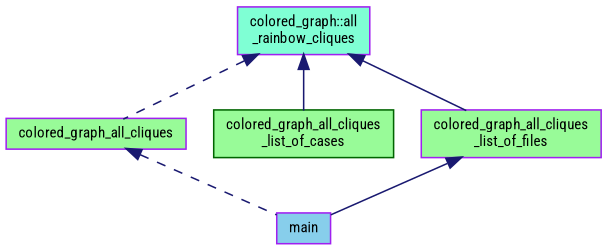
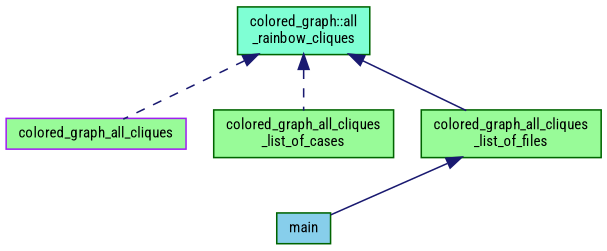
node "colored_graph::all _rainbow_cliques": color purple -> darkgreen
edge "colored_graph_all_cliques _list_of_cases" -> "colored_graph::all _rainbow_cliques": style solid -> dashed
node "colored_graph_all_cliques _list_of_files": color purple -> darkgreen
edge "main" -> "colored_graph_all_cliques": removed
node "main": color purple -> darkgreen
